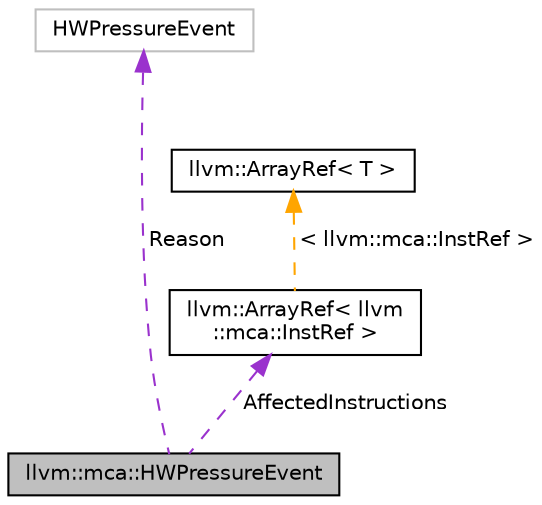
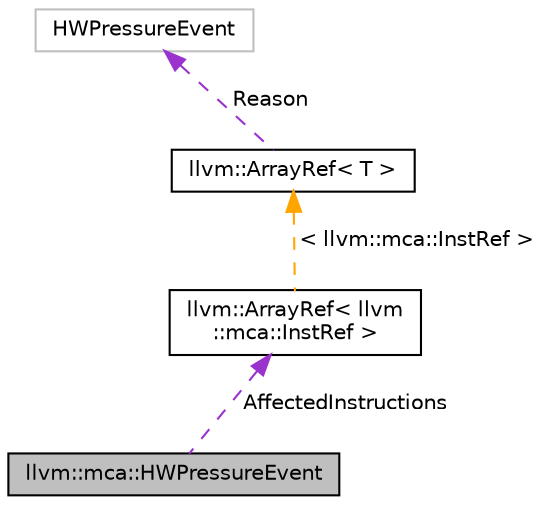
edge "llvm::mca::HWPressureEvent" -> "HWPressureEvent": now "llvm::ArrayRef< T >" -> "HWPressureEvent"
